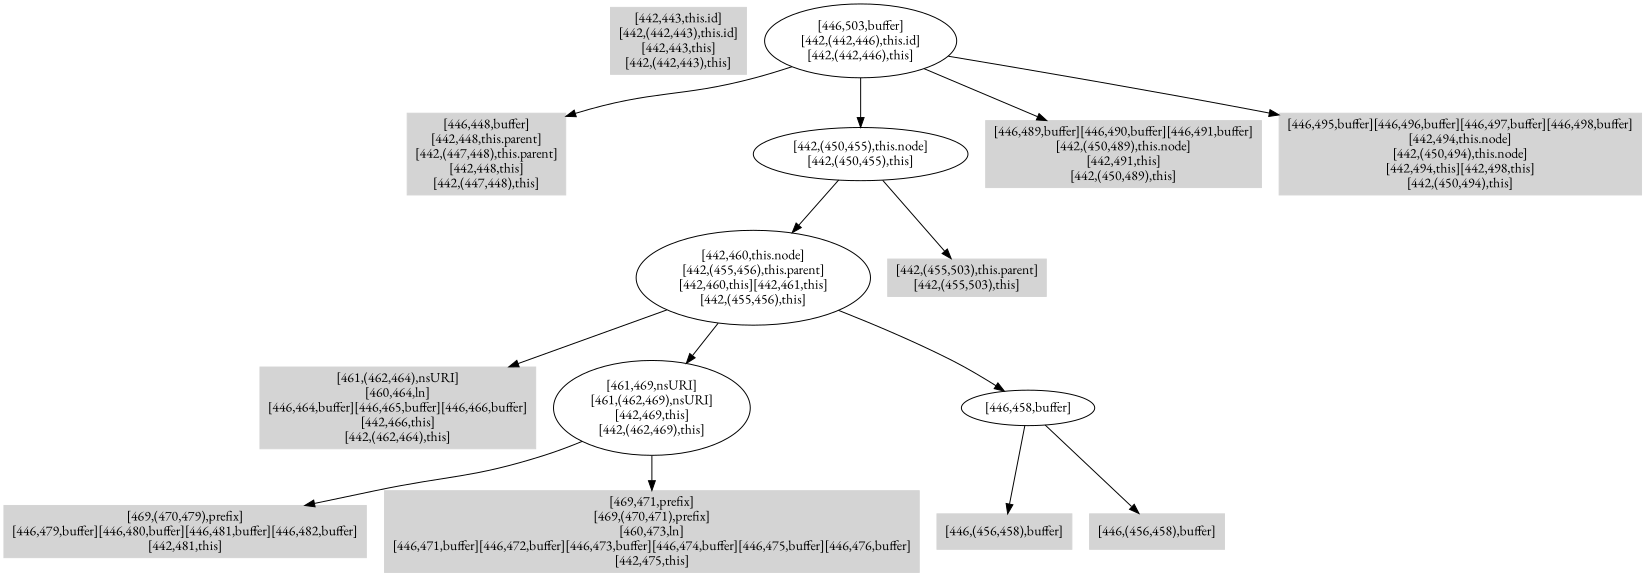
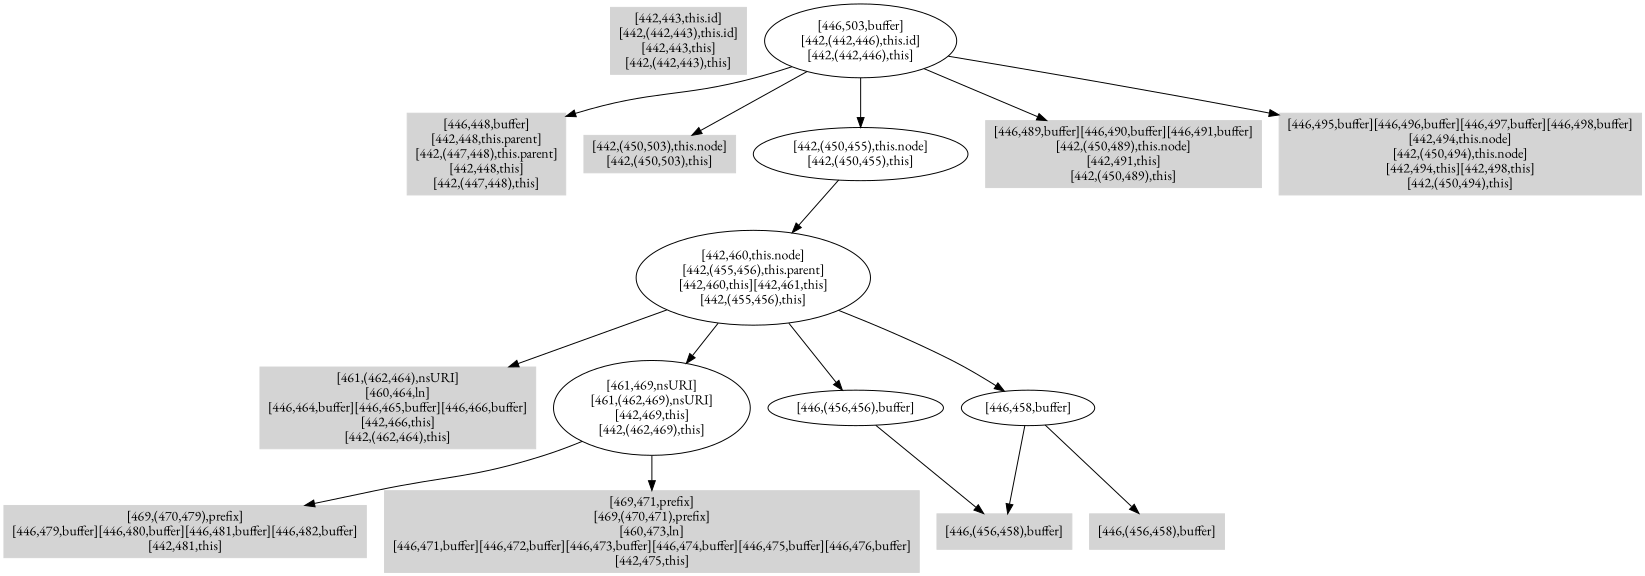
node "[442,(450,503),this.node] [442,(450,503),this]": added
node "[442,(455,503),this.parent] [442,(455,503),this]": removed
node "[446,(456,456),buffer]": added
